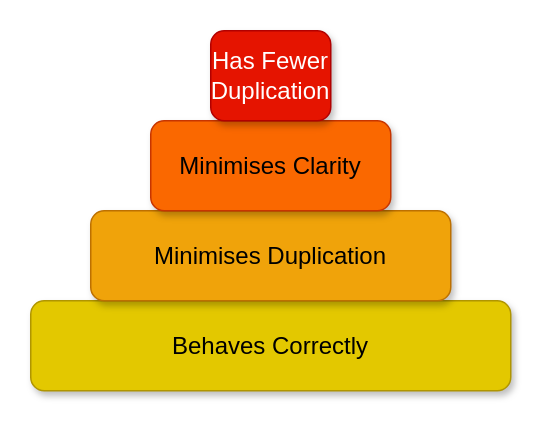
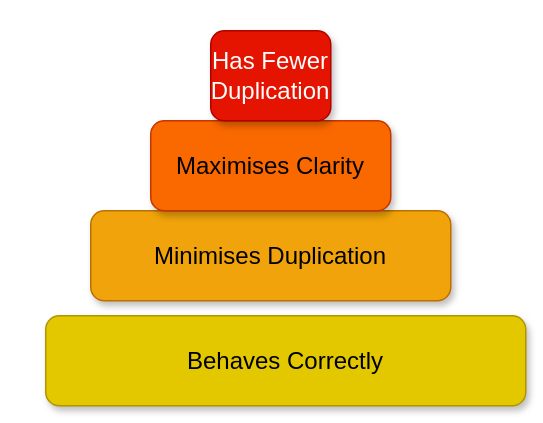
node "Minimises Clarity": label "Minimises Clarity" -> "Maximises Clarity"
node "Behaves Correctly": moved (271, 346) -> (286, 361)
